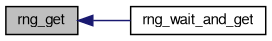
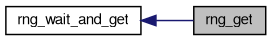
edge "rng_wait_and_get" -> "rng_get": reversed
